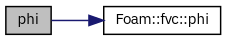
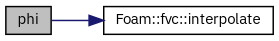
node "Foam::fvc::phi": label "Foam::fvc::phi" -> "Foam::fvc::interpolate"
